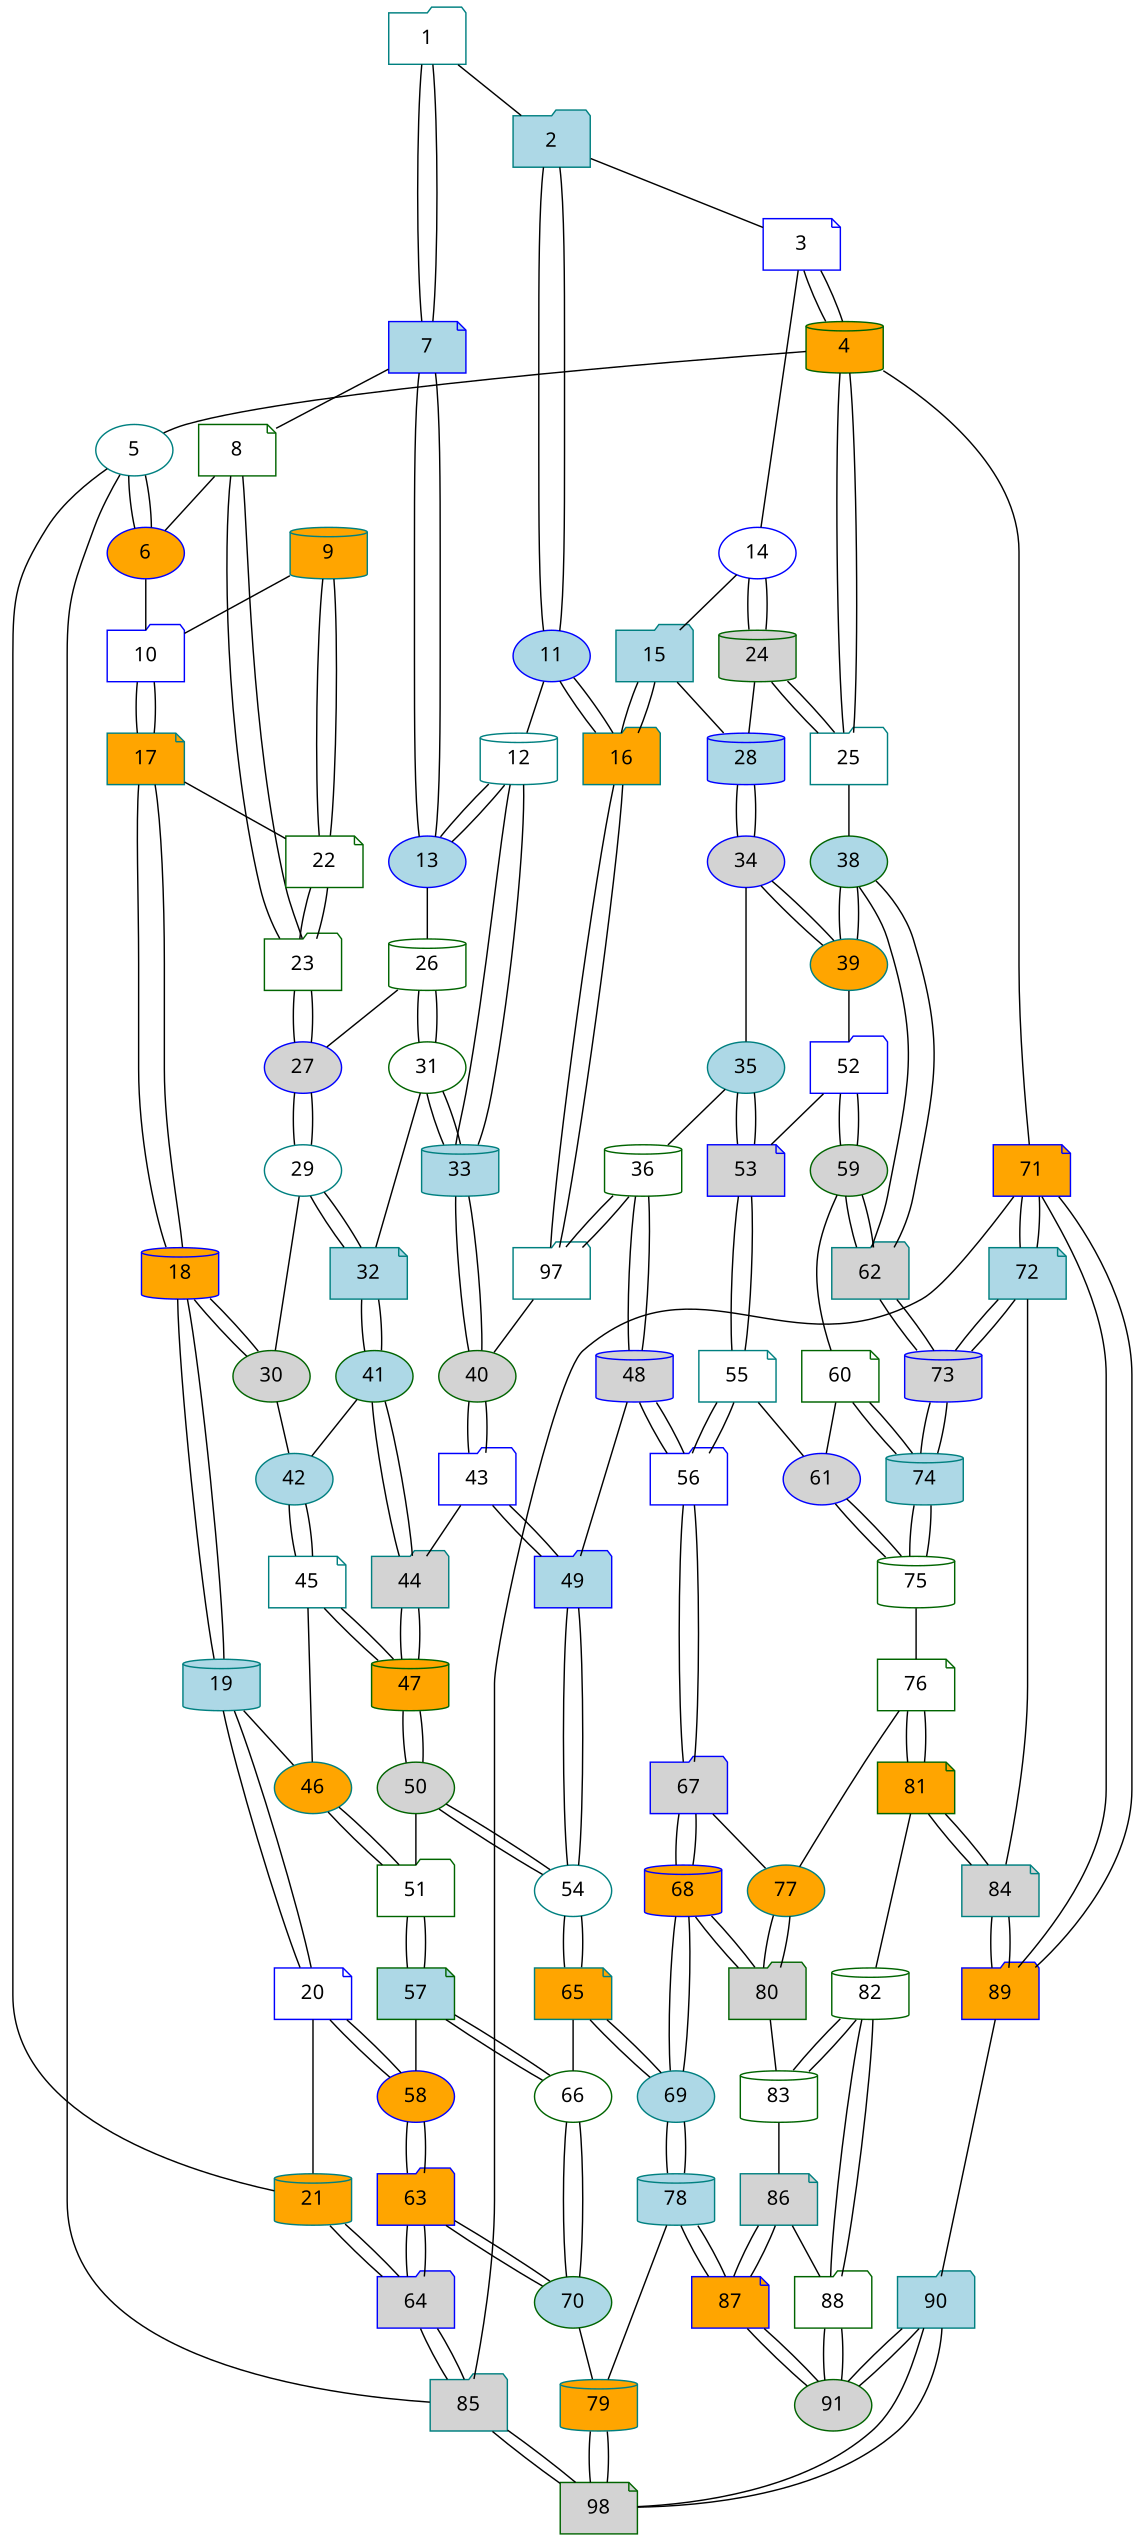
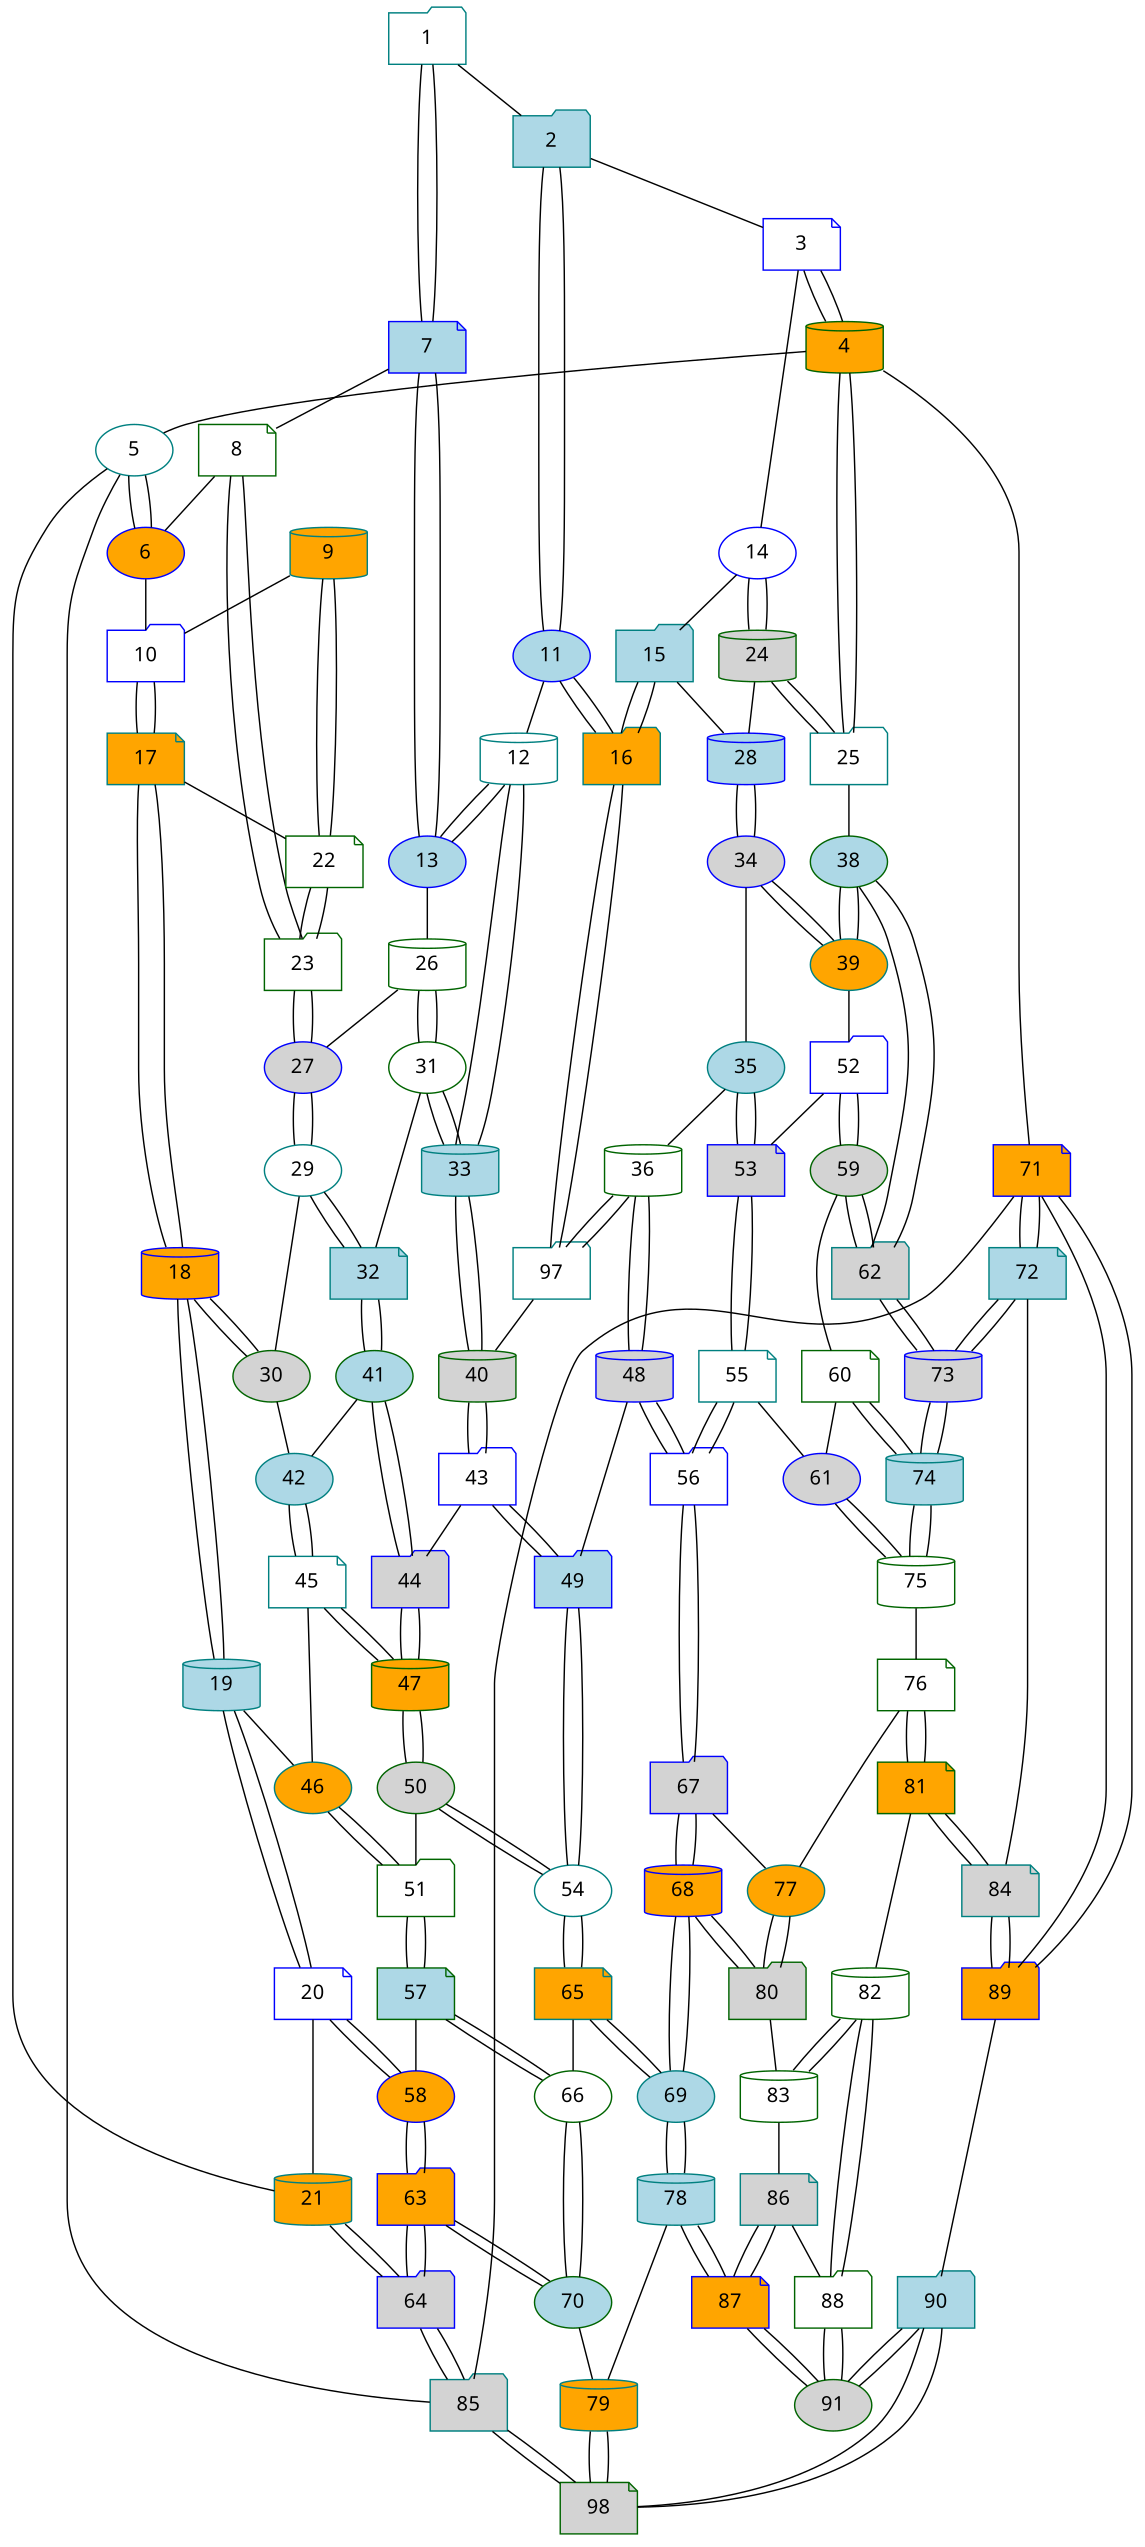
node "40": shape ellipse -> cylinder
node "44": color teal -> blue
